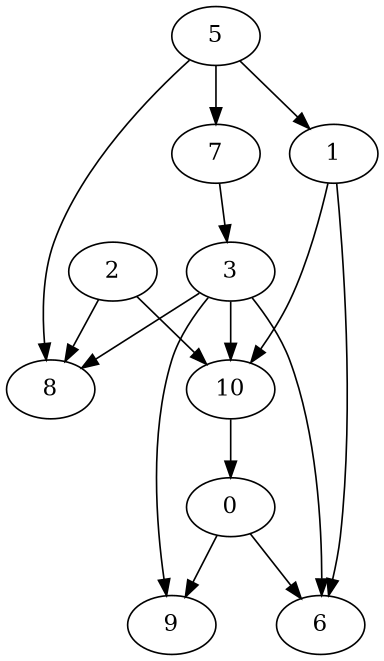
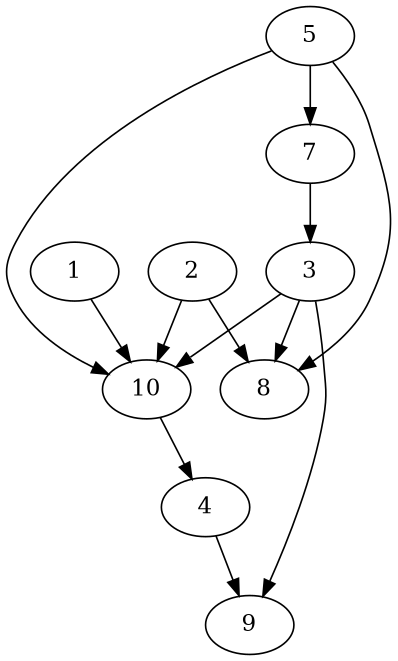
edge "5" -> "1": now "5" -> "10"
node "0": label "0" -> "4"
node "6": removed
